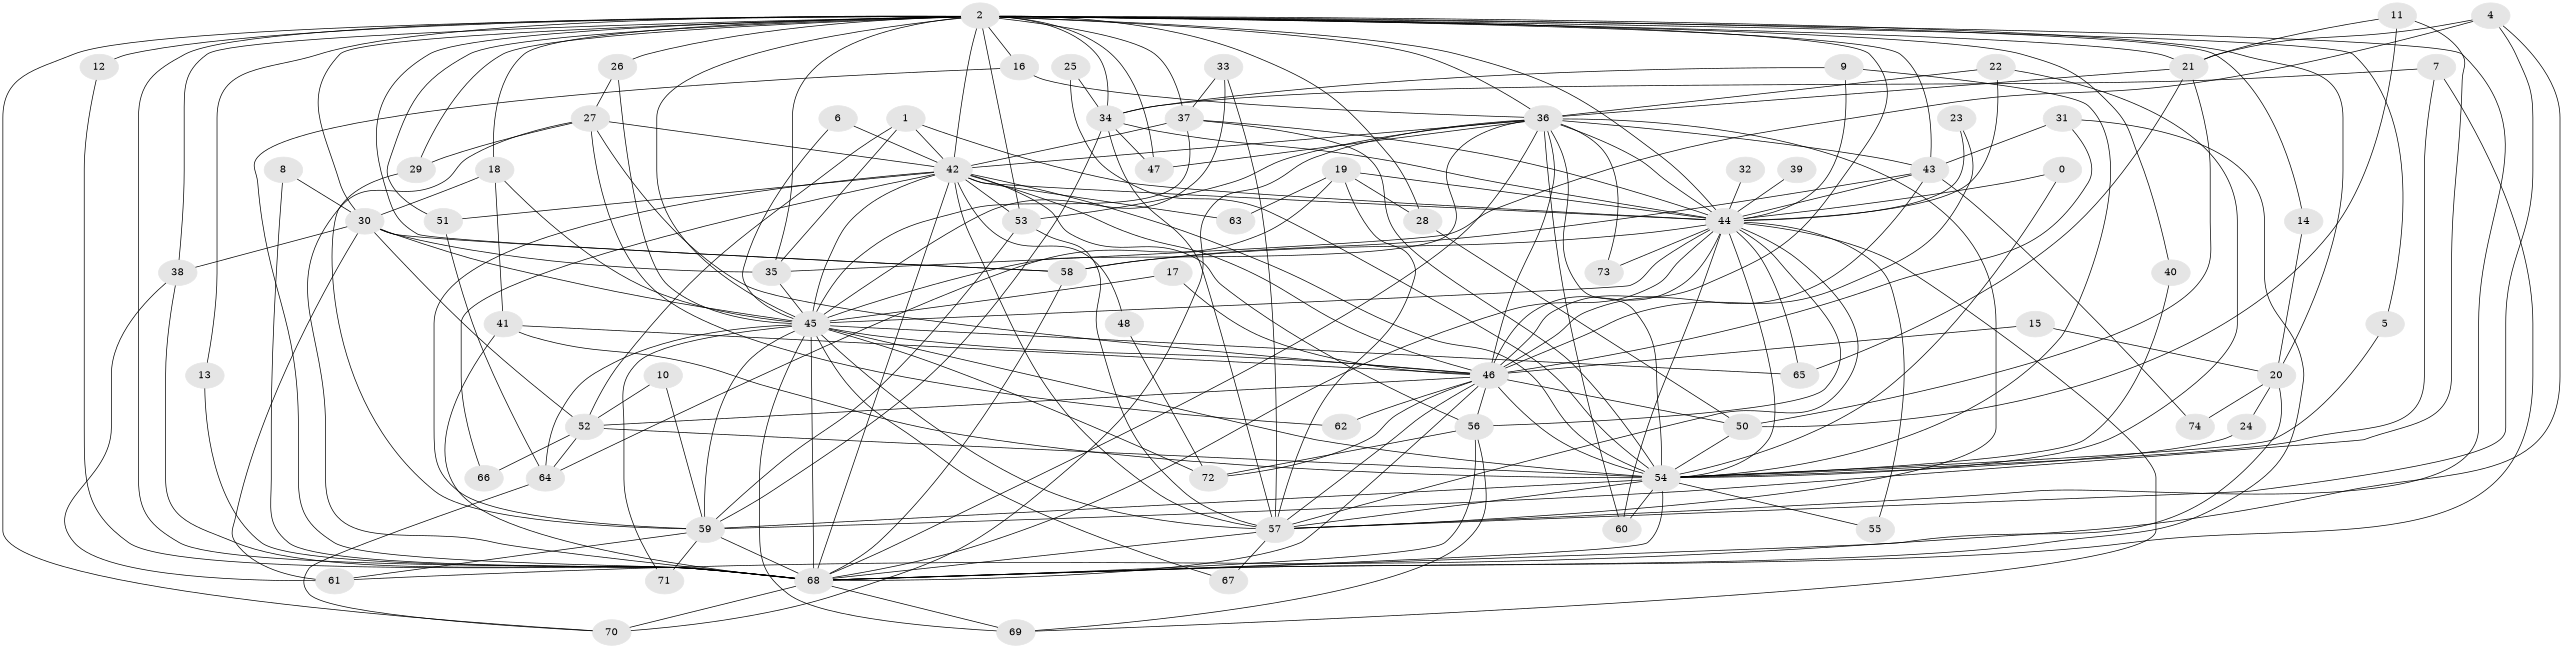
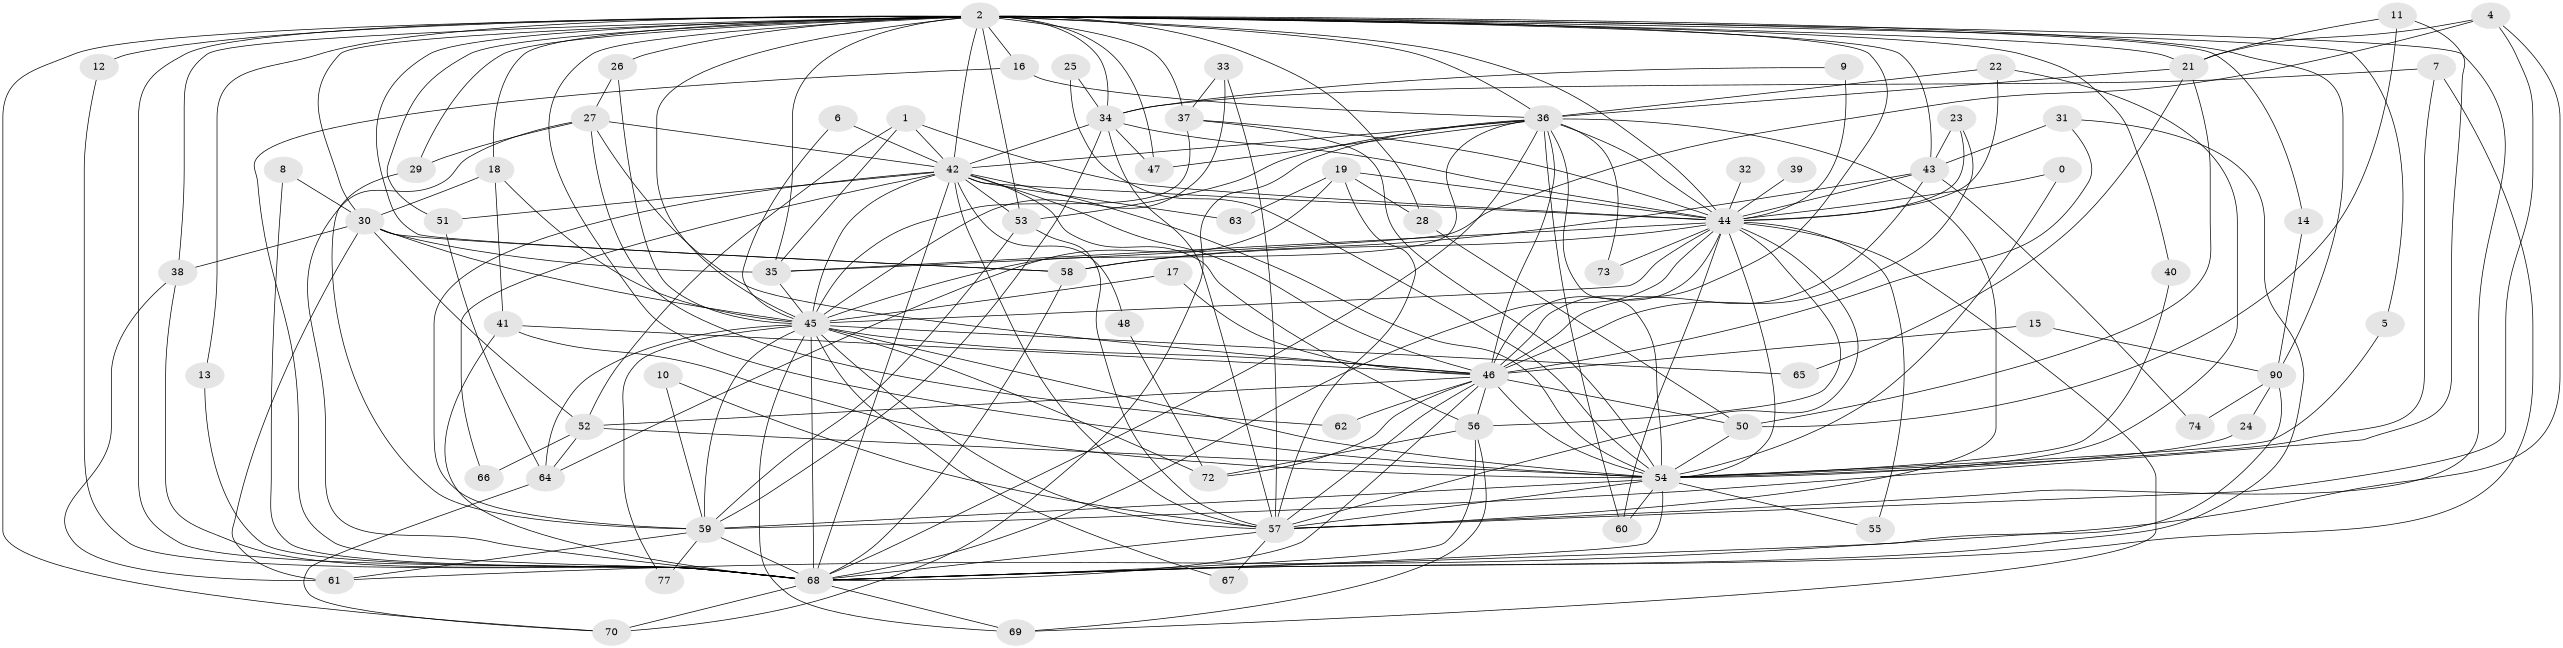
edge "36" -- "43": now "23" -- "43"
edge "37" -- "42": now "34" -- "42"
edge "44" -- "65": now "44" -- "35"
edge "9" -- "54": now "2" -- "54"
node "20": label "20" -> "90"
edge "10" -- "52": now "10" -- "57"
node "71": label "71" -> "77"
